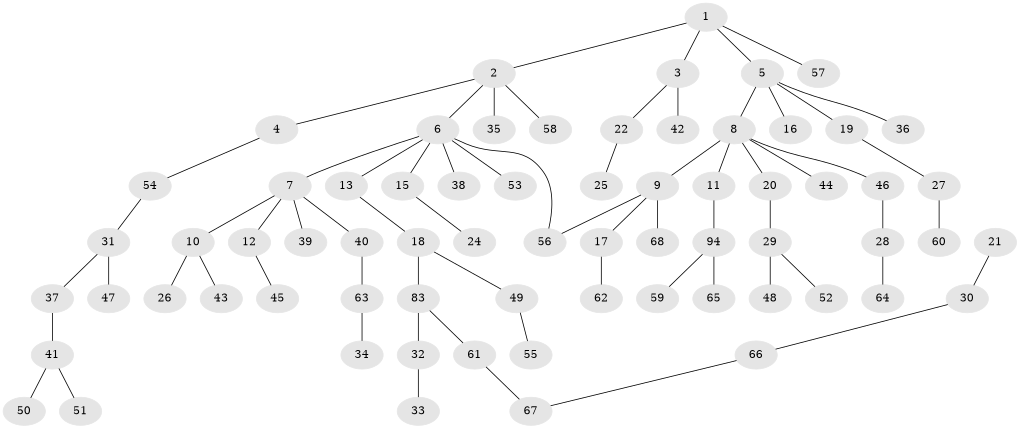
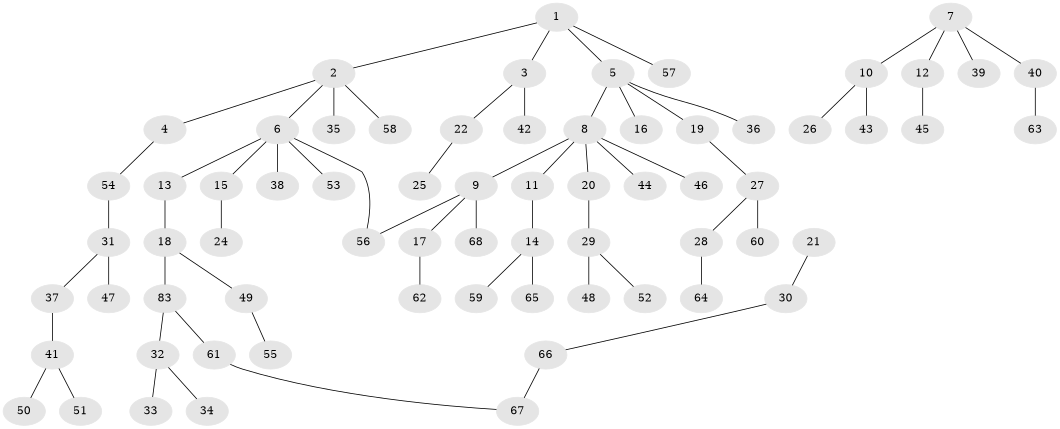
edge "6" -- "7": removed
edge "46" -- "28": now "27" -- "28"
node "94": label "94" -> "14"
edge "63" -- "34": now "32" -- "34"
